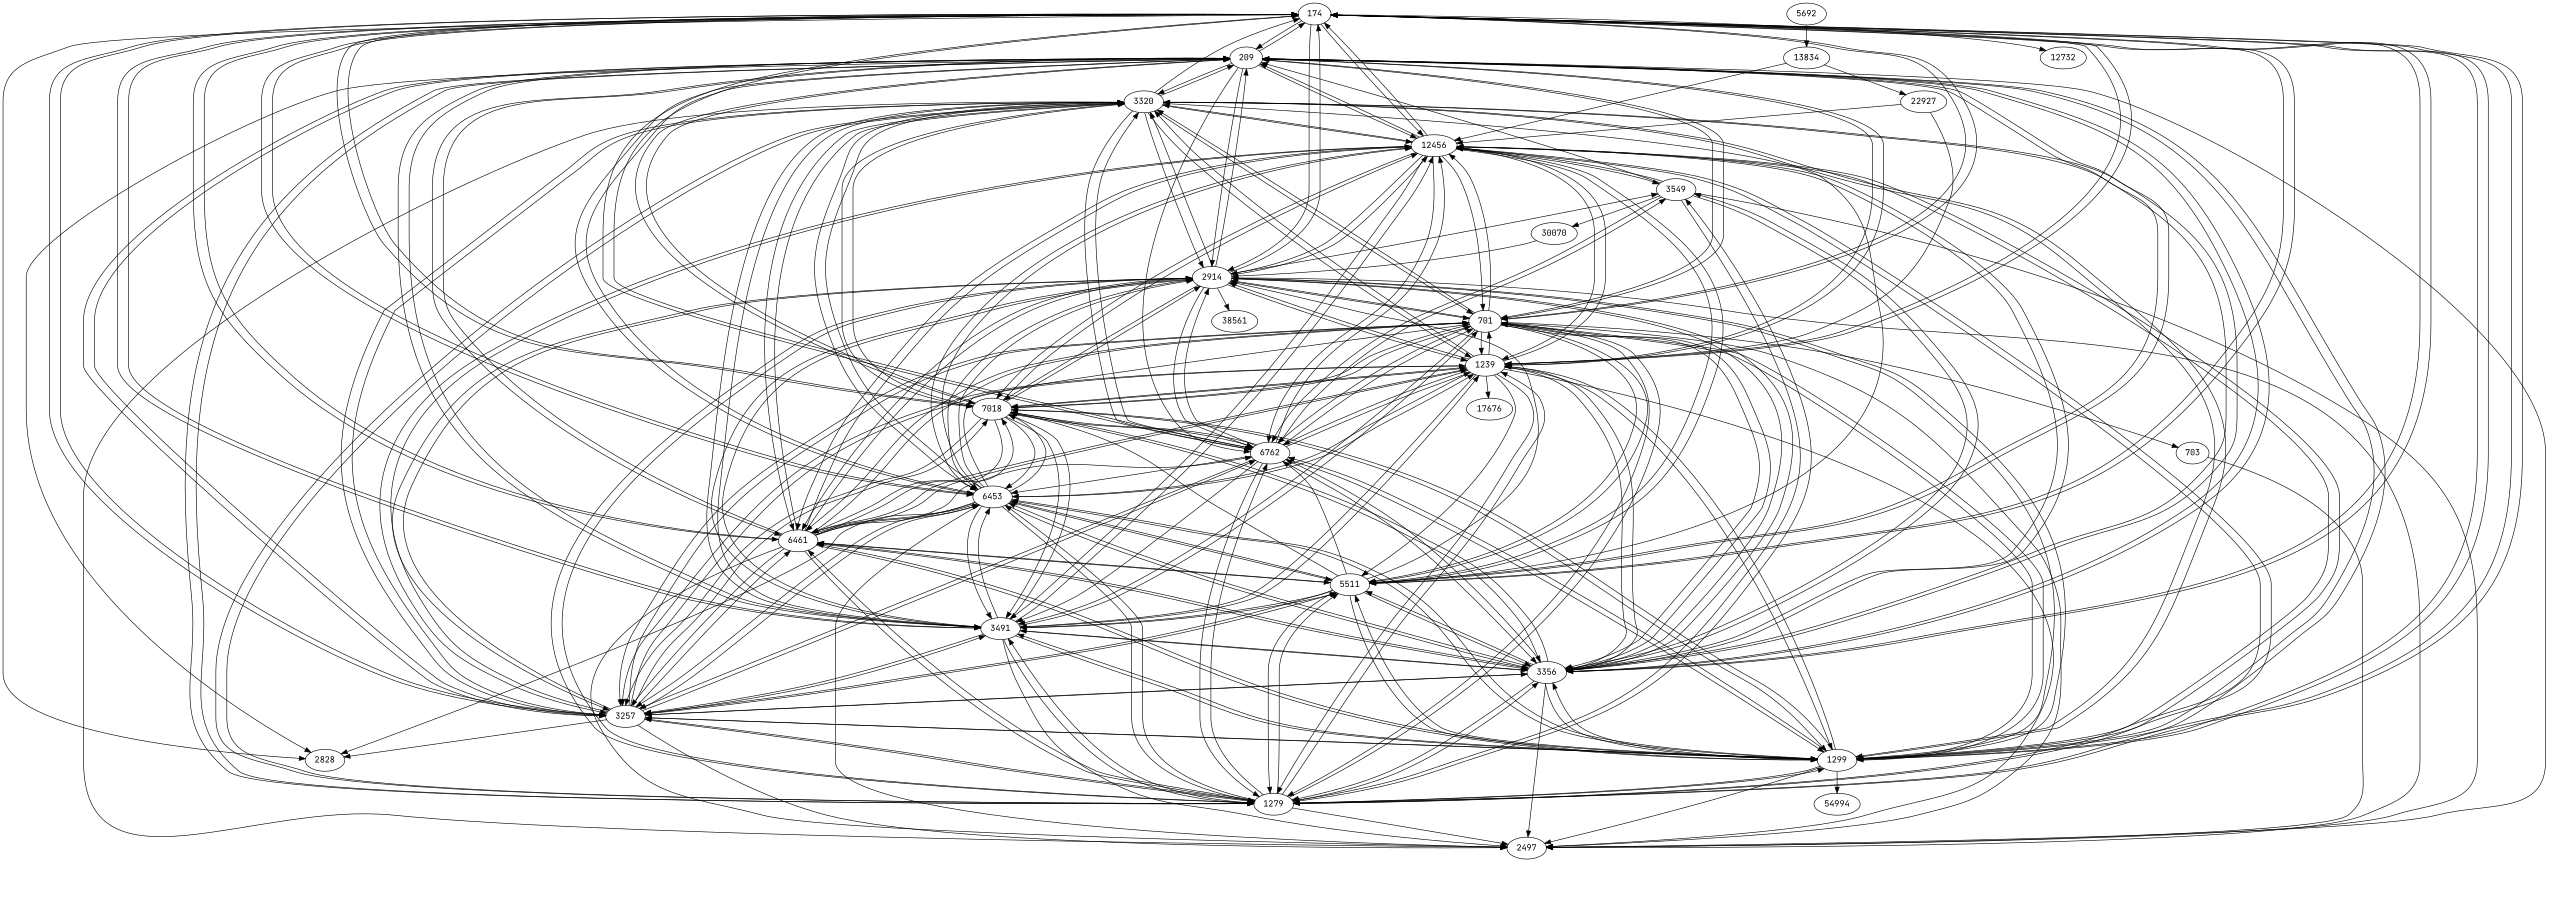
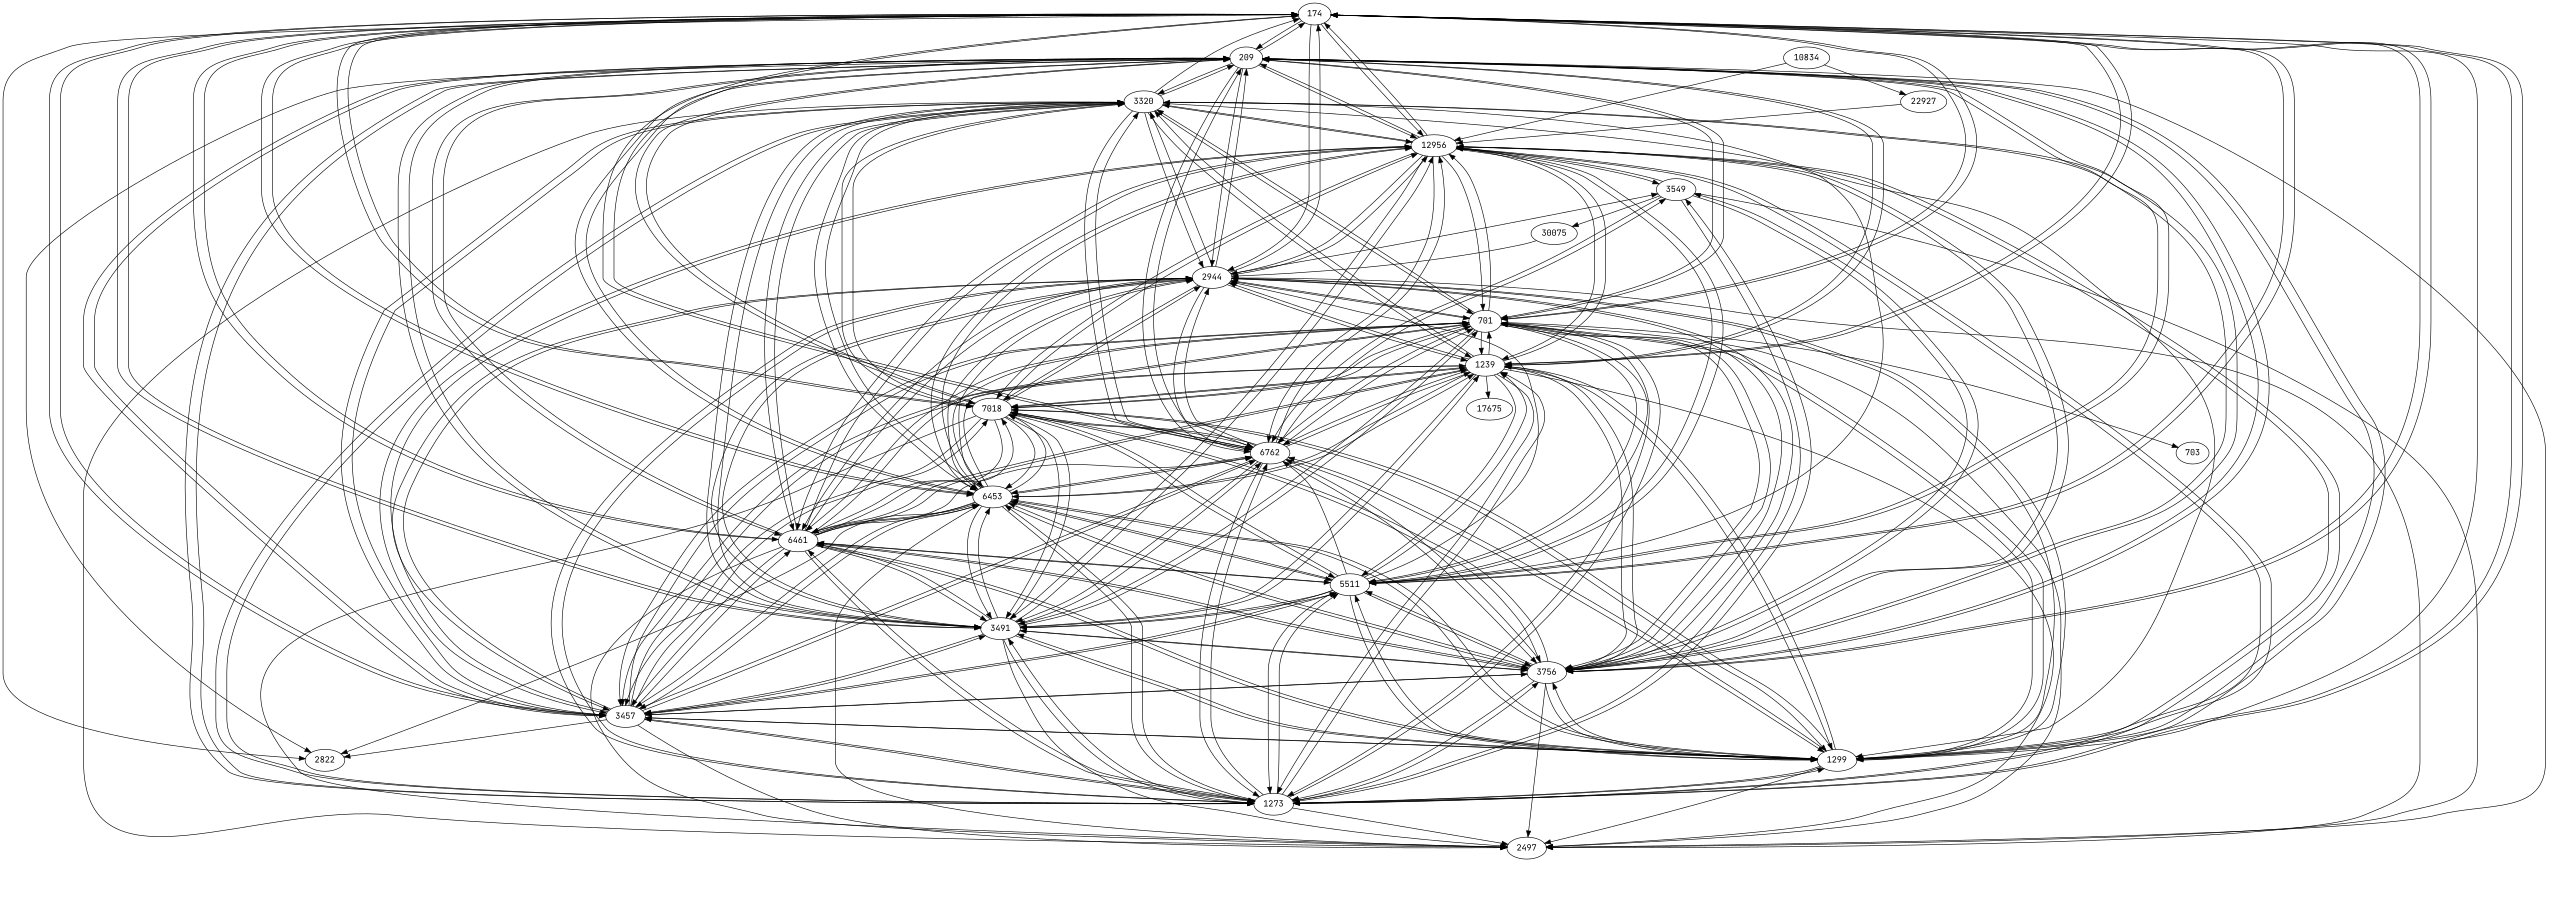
node "5692": removed
node "13834": label "13834" -> "10834"
node "12732": removed
edge "1299" -> "174": removed
edge "3549" -> "209": now "6762" -> "209"
node "12456": label "12456" -> "12956"
edge "1299" -> "3320": removed
node "30070": label "30070" -> "30075"
node "2914": label "2914" -> "2944"
node "38561": removed
edge "22927" -> "1239": now "5511" -> "1239"
edge "701" -> "6453": added
node "17676": label "17676" -> "17675"
edge "6453" -> "6762": added
edge "7018" -> "5511": added
edge "3491" -> "6762": added
edge "3491" -> "6461": added
edge "6461" -> "3491": added
node "3356": label "3356" -> "3756"
node "3257": label "3257" -> "3457"
node "2828": label "2828" -> "2822"
node "1279": label "1279" -> "1273"
node "54994": removed
edge "703" -> "2497": now "7018" -> "2497"
